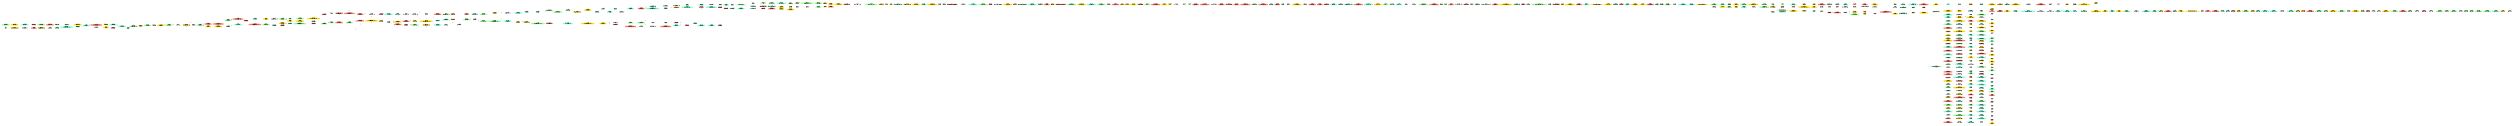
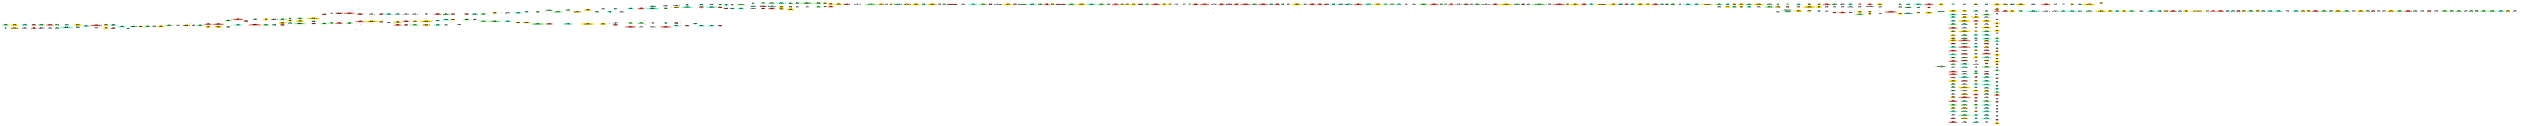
node "0x0040953b cmpl %ebx, 0x4000e8(%eax)": shape note -> house
node "0x0046bf3d orl $0xffffffff<UINT8>, %ebp": fillcolor gold -> white
